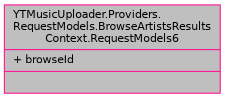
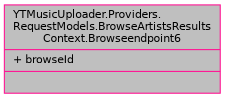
node "YTMusicUploader.Providers.": text "Context.RequestModels6" -> "Context.Browseendpoint6"
